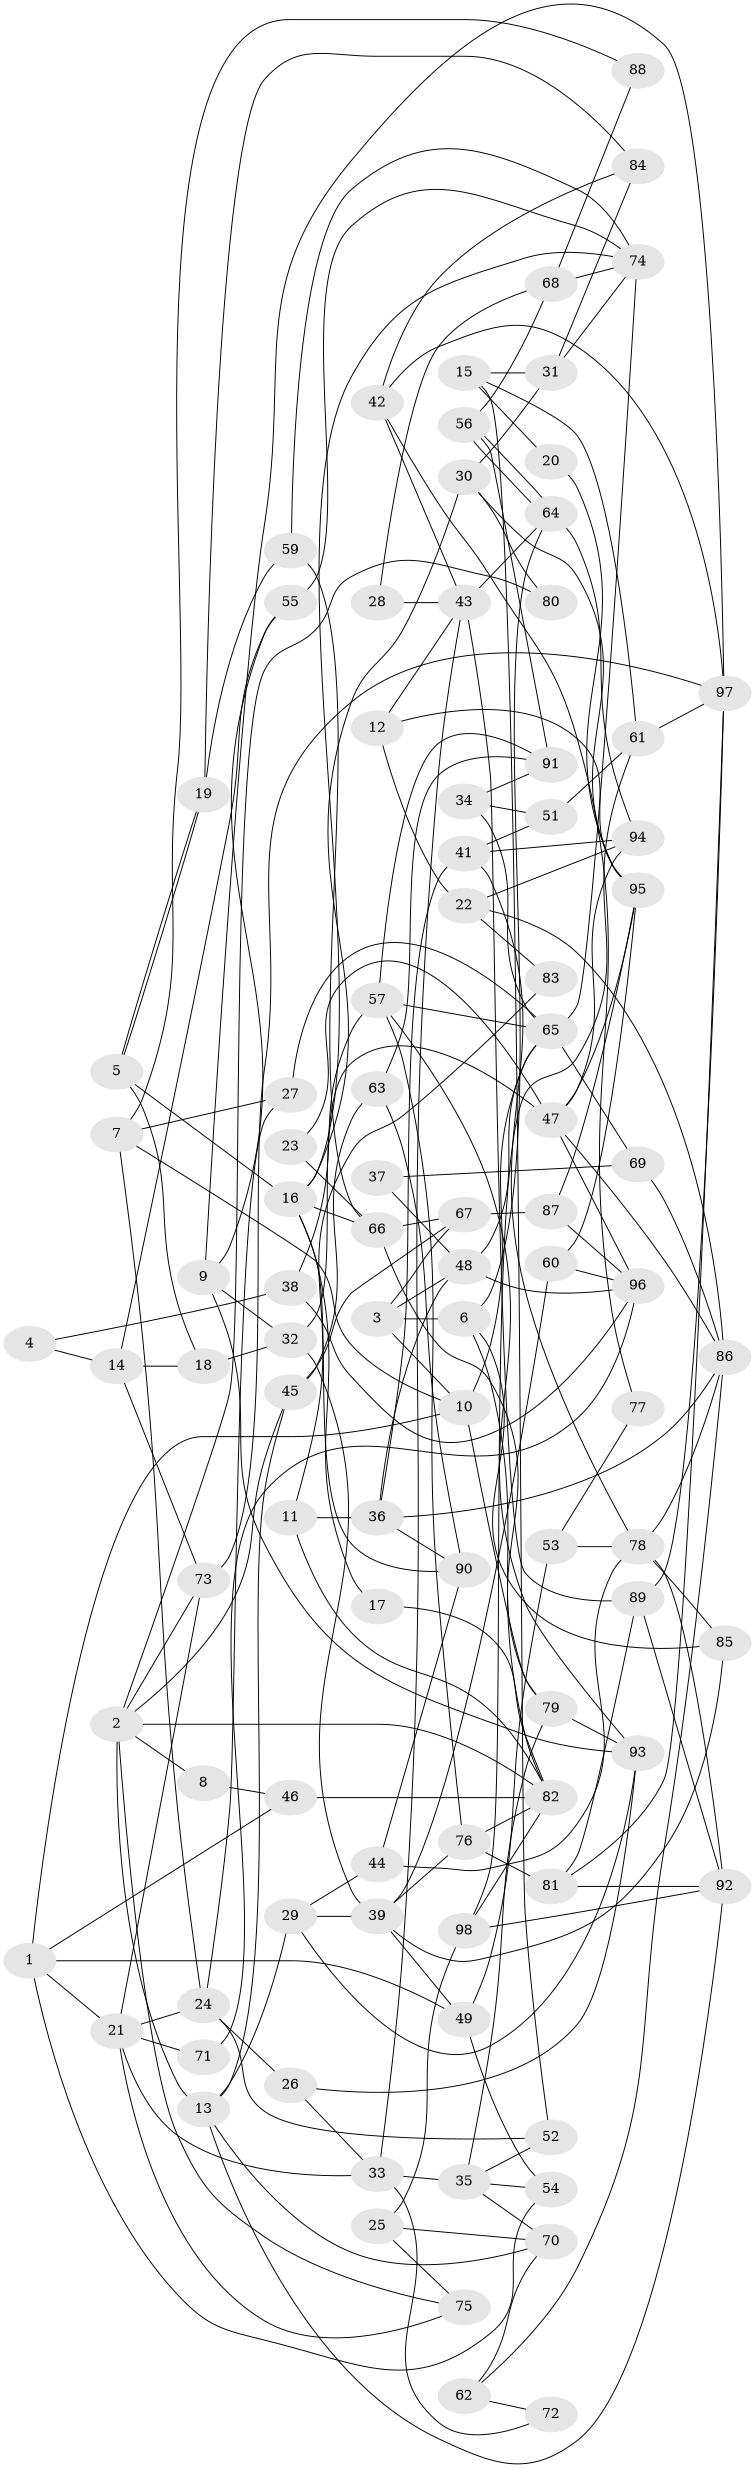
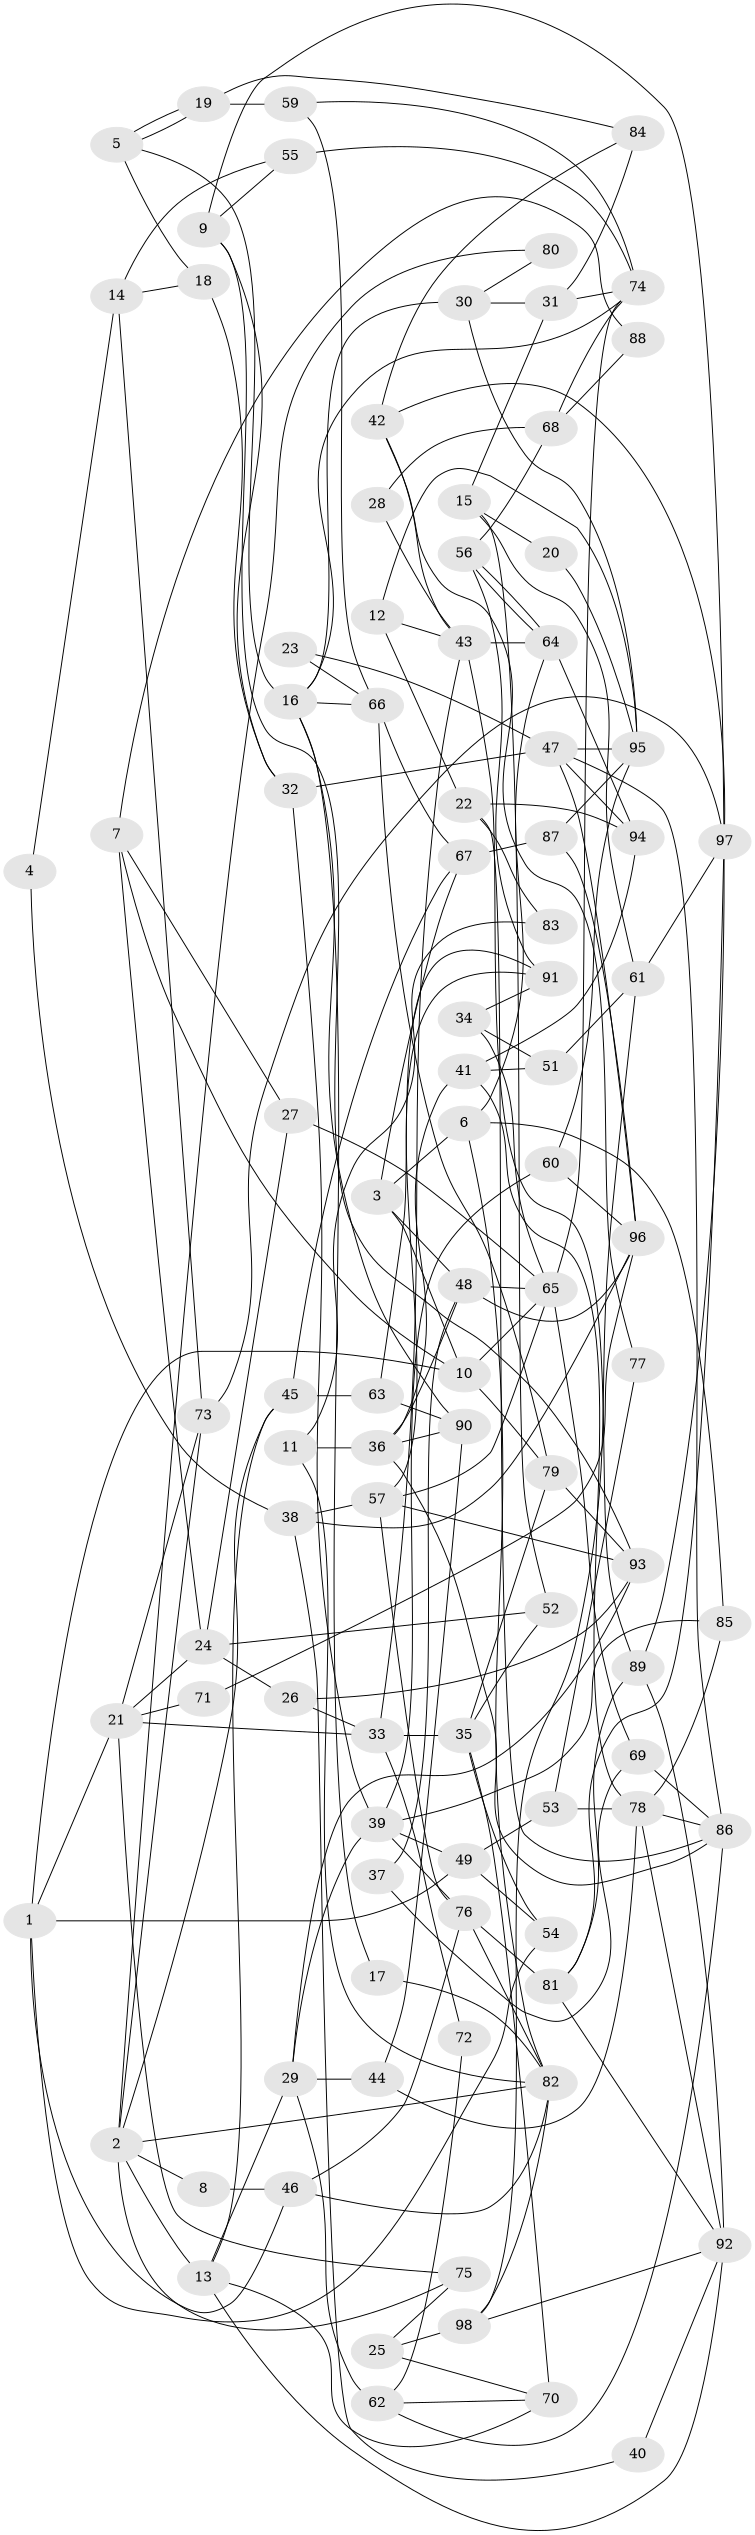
edge "76" -- "46": added
edge "29" -- "62": added
node "40": added
